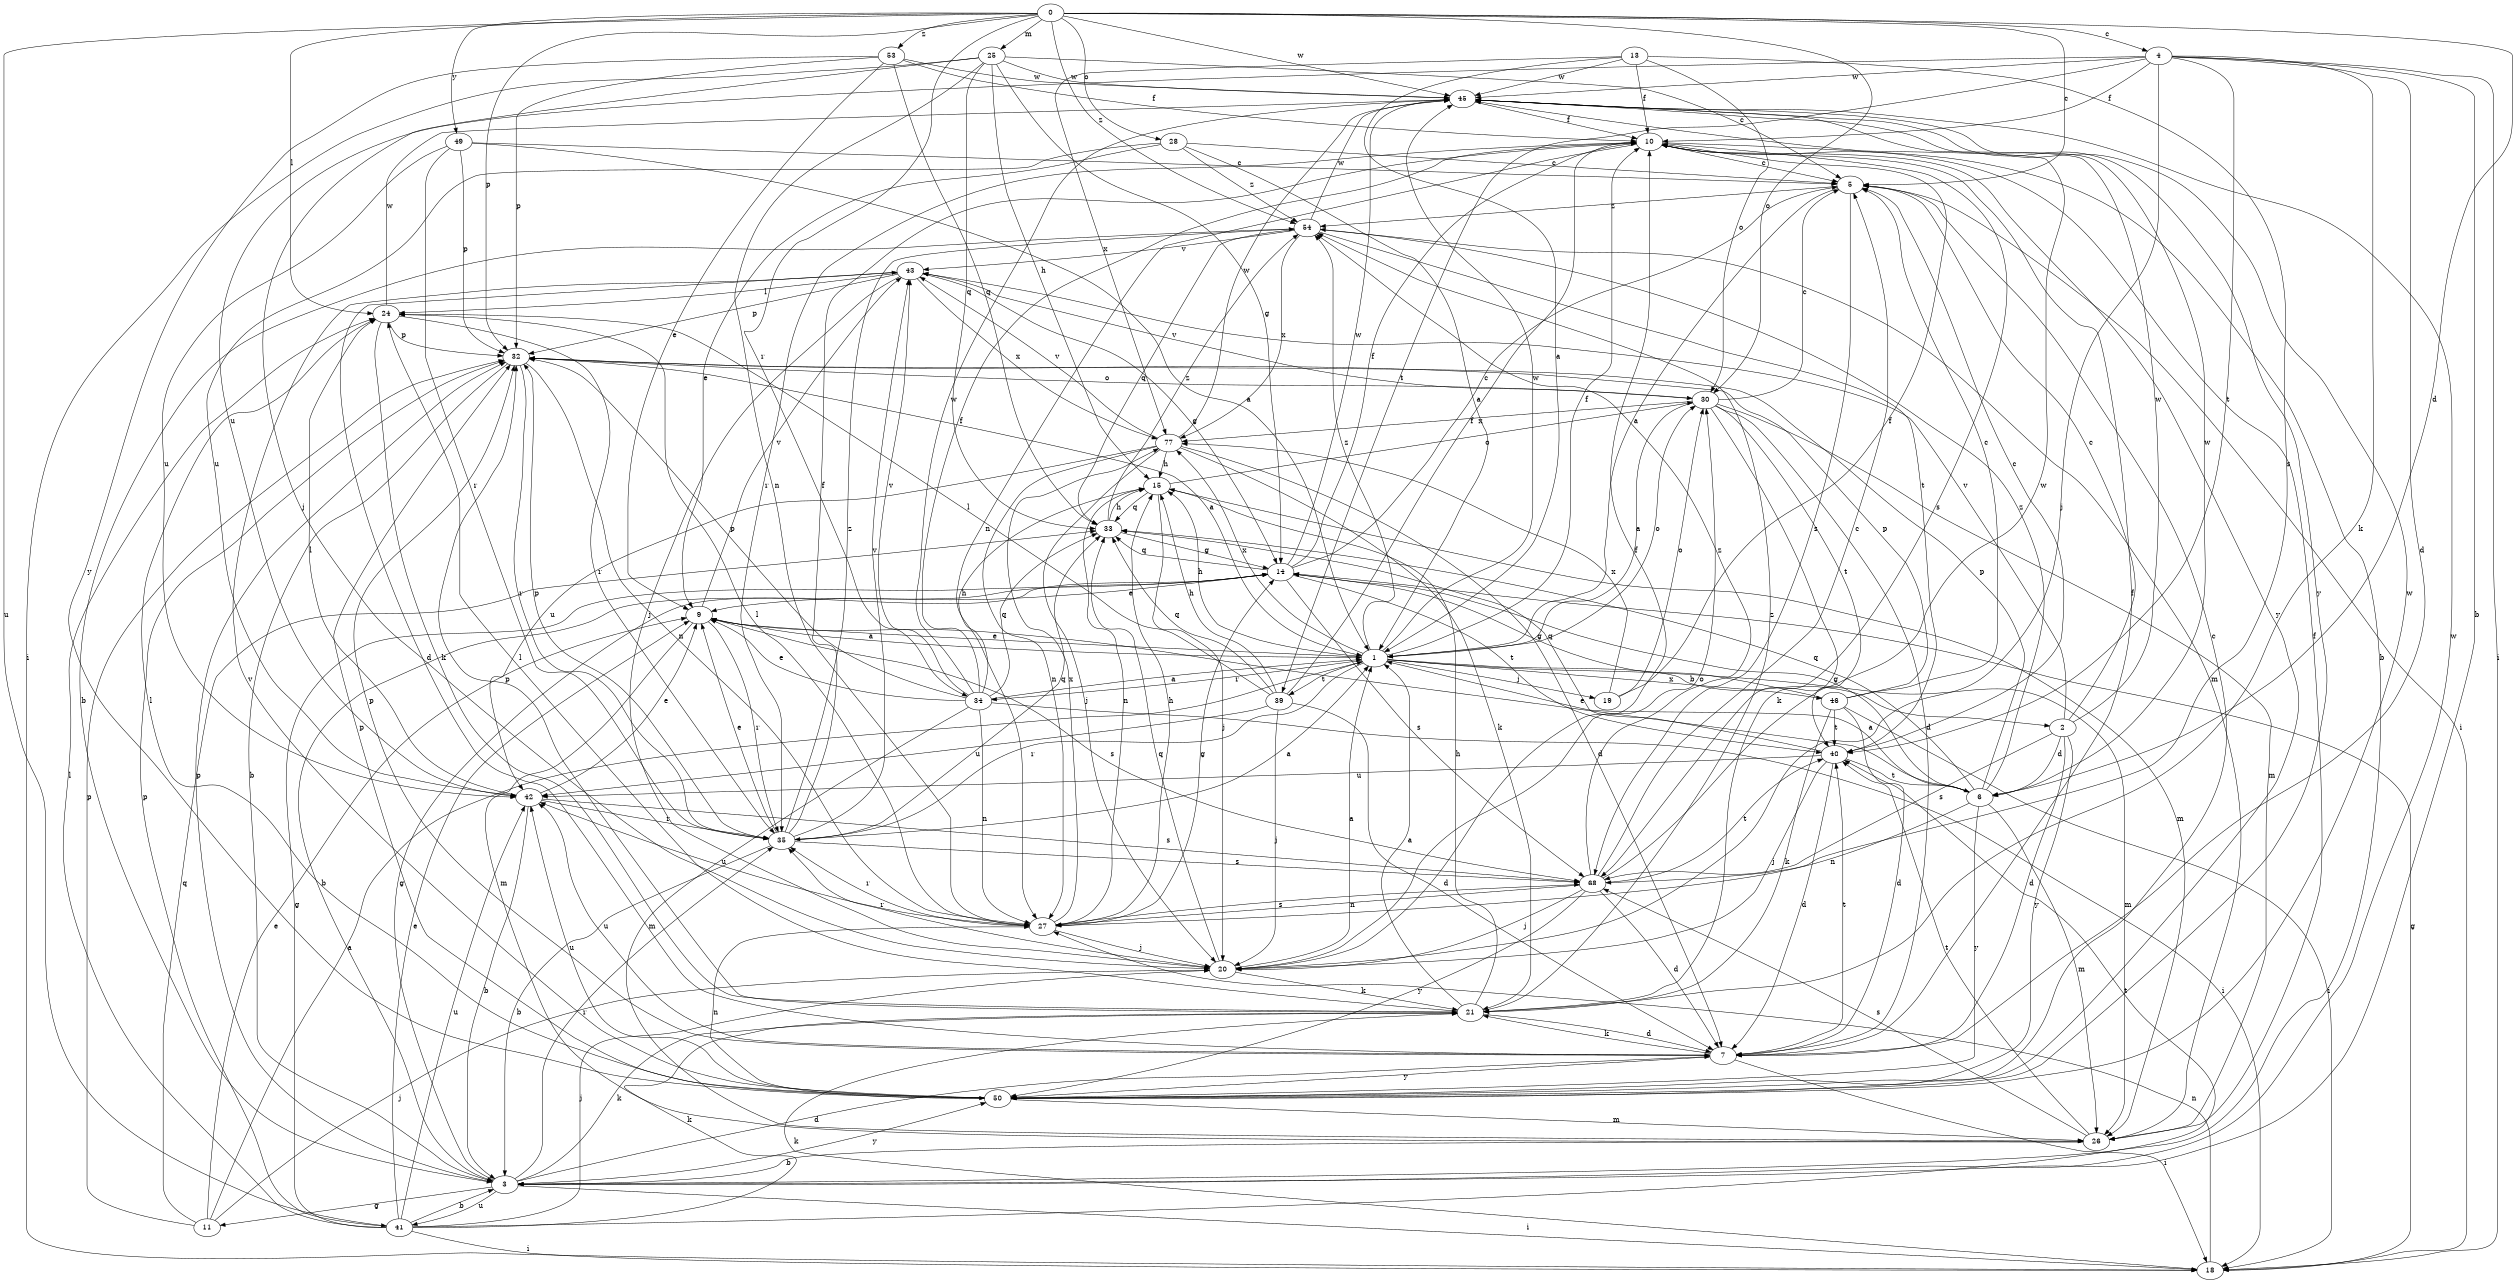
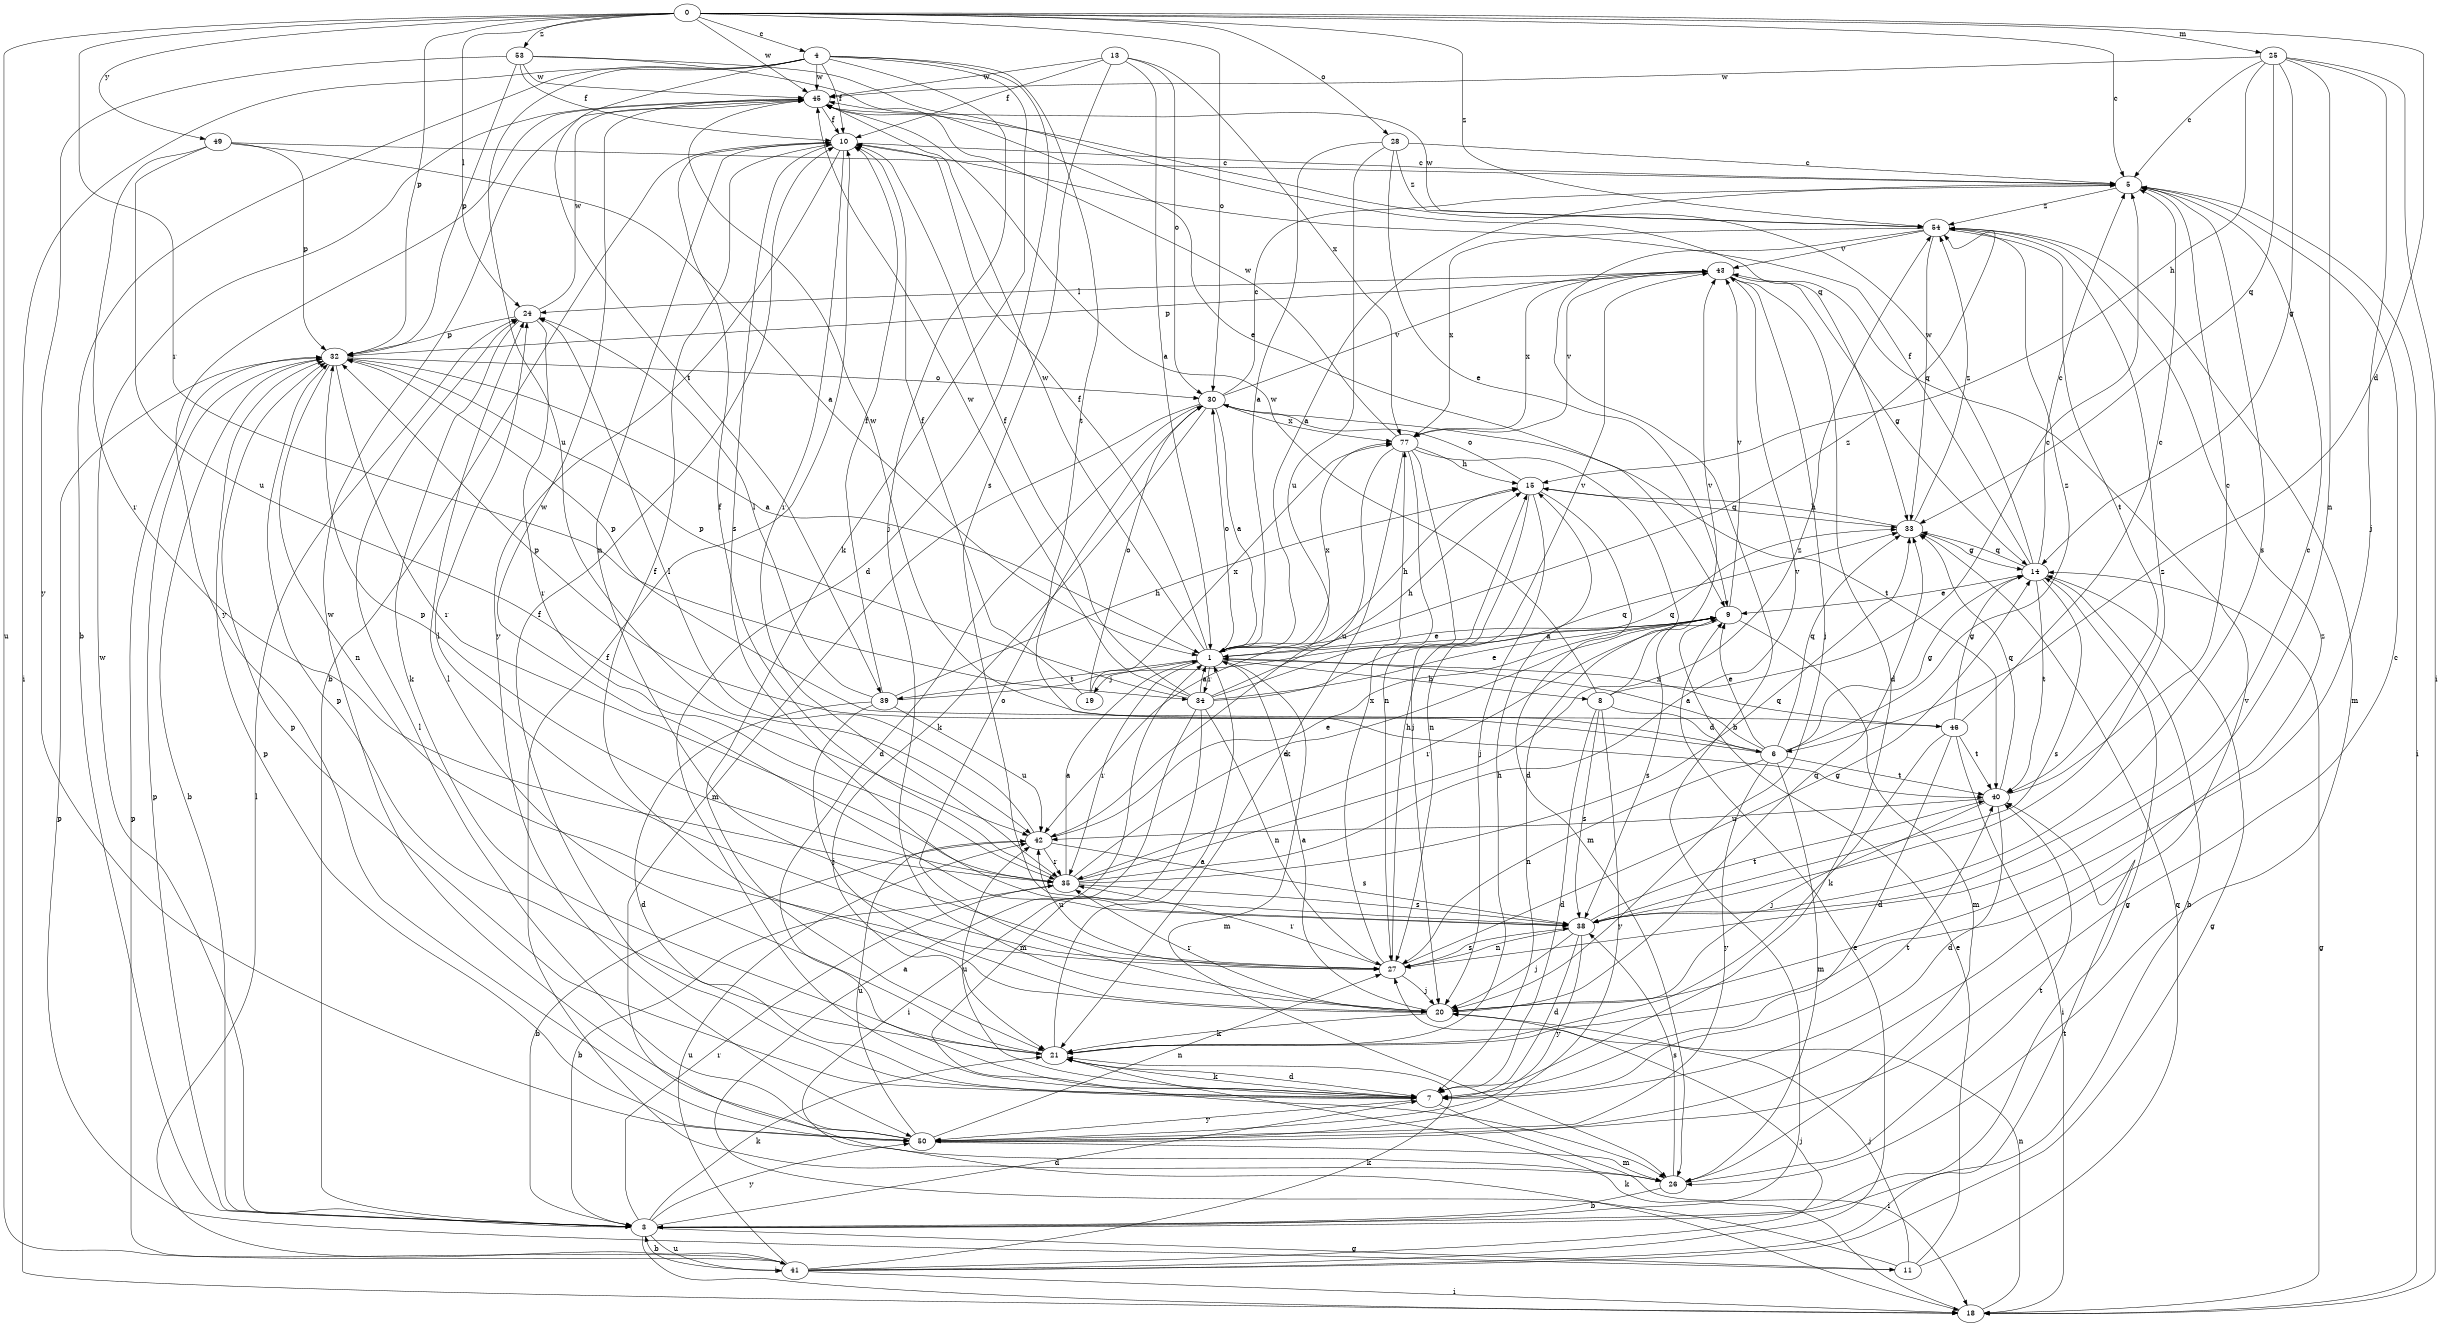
node "2": label "2" -> "8"
edge "40" -> "6": reversed
node "68": label "68" -> "38"
